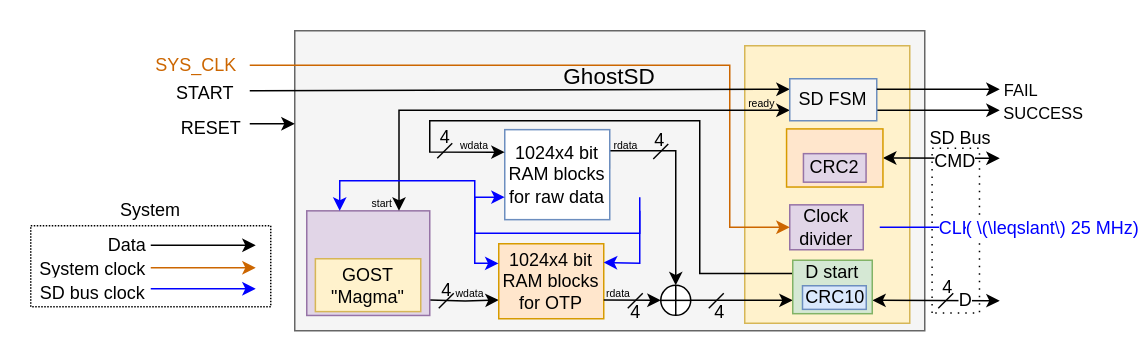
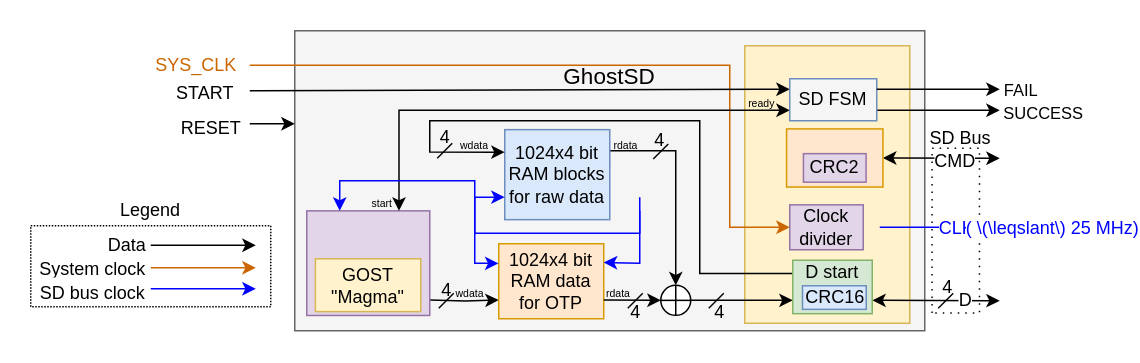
node "1024x4 bit RAM blocks for raw data": fillcolor #ffffff -> #dae8fc
node "System": label "System" -> "Legend"
node "1024x4 bit RAM blocks for OTP": label "1024x4 bit RAM blocks for OTP" -> "1024x4 bit RAM data for OTP"
node "CRC10": label "CRC10" -> "CRC16"
